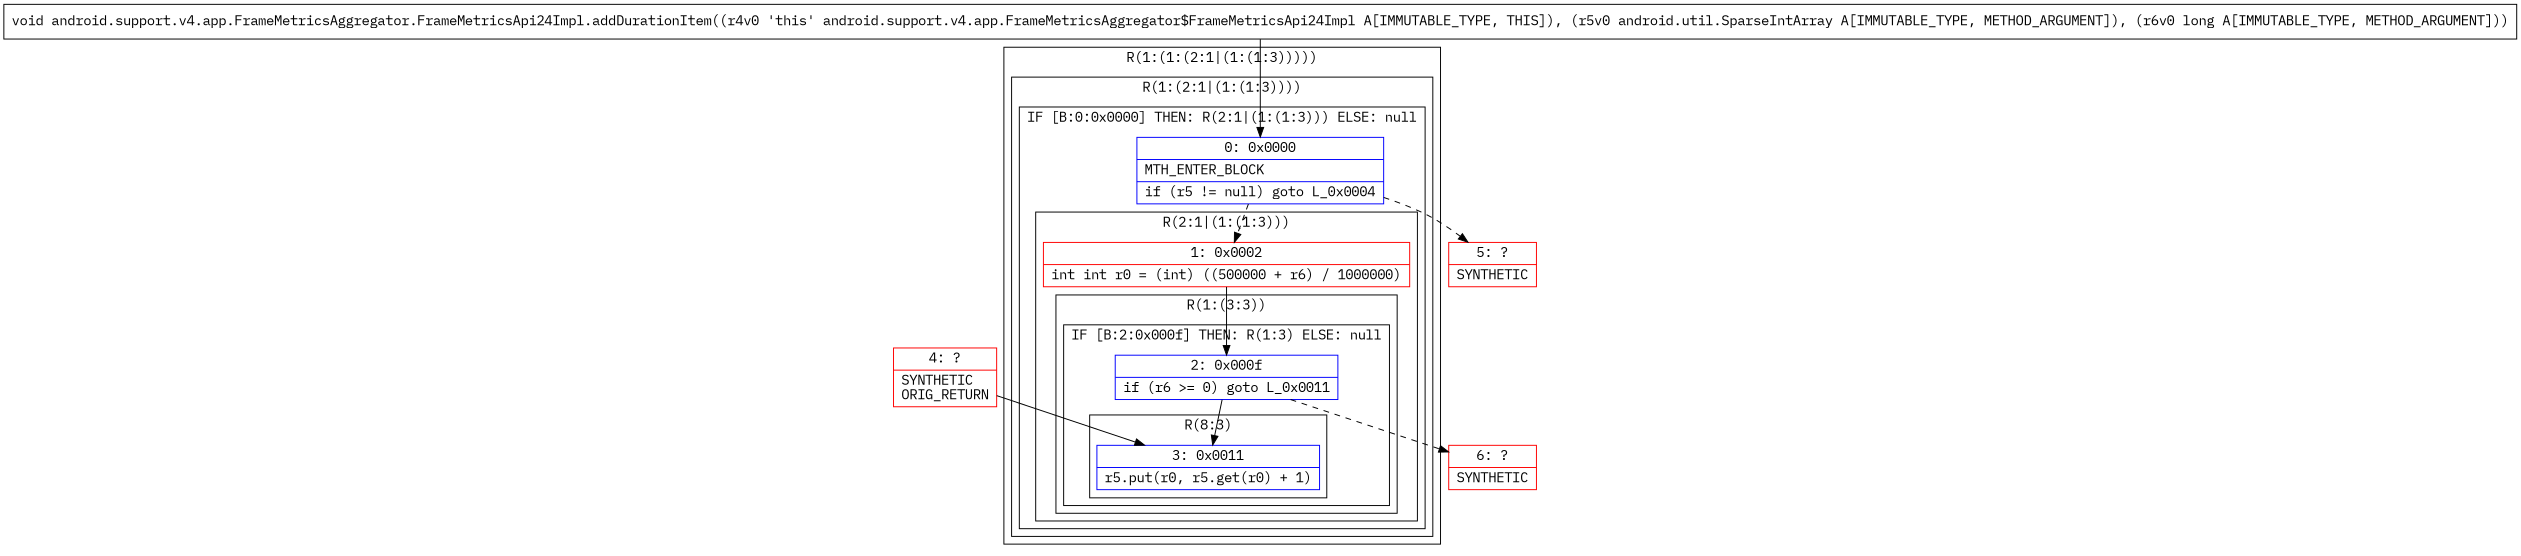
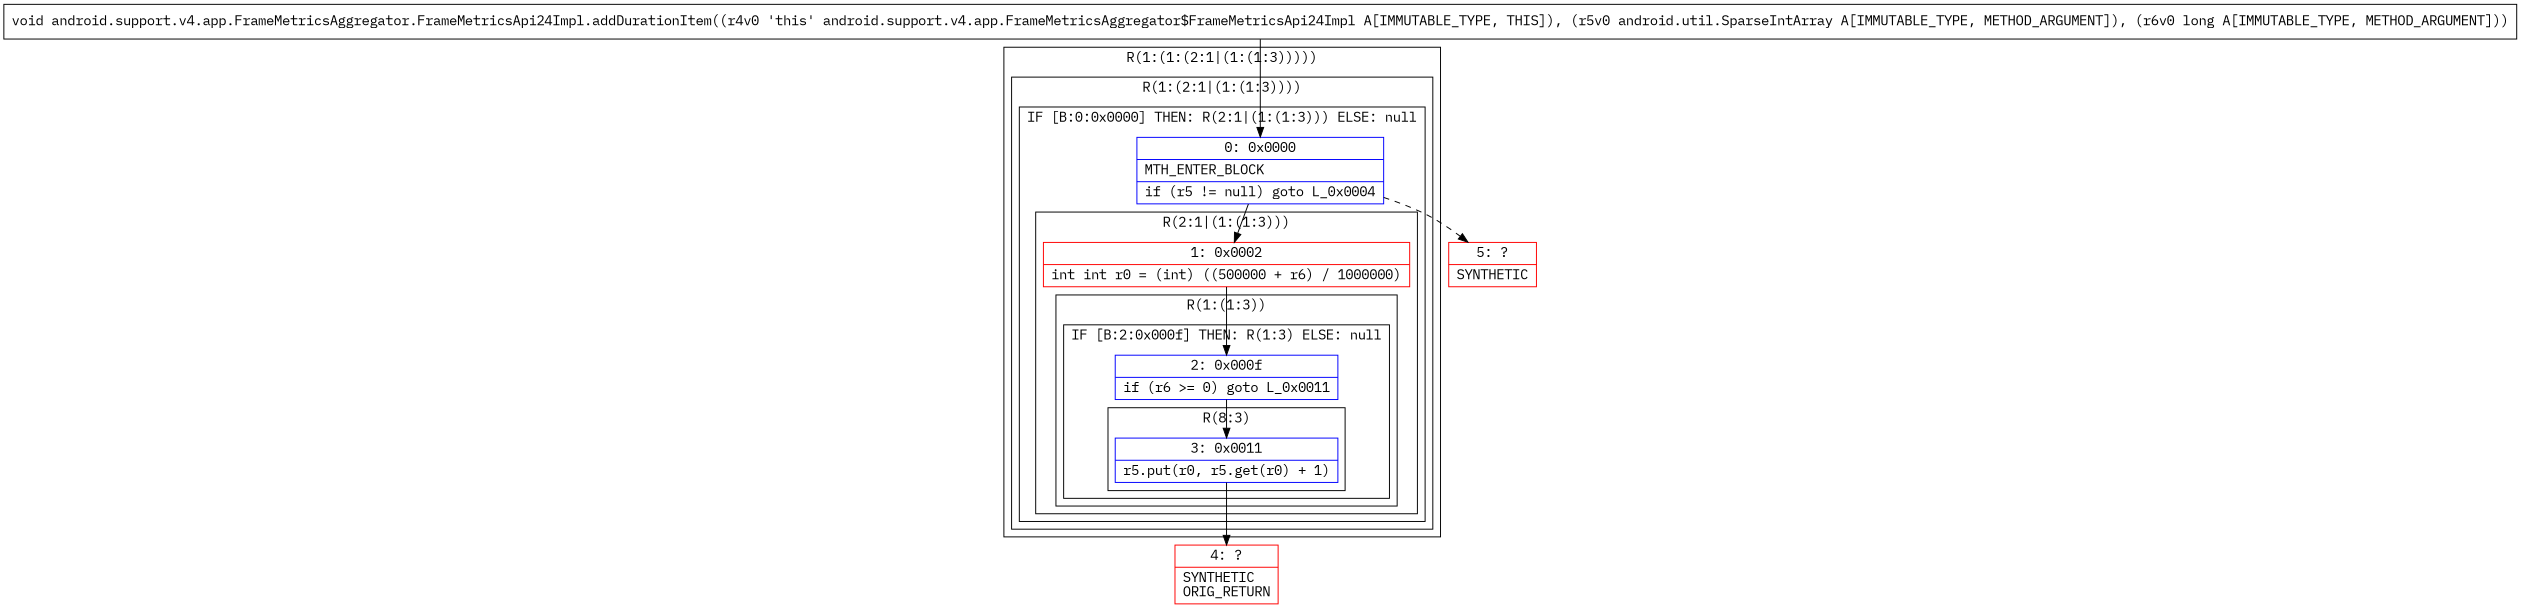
edge "0: 0x0000" -> "1: 0x0002": style dashed -> solid
cluster "R(1:(3:3))": label "R(1:(3:3))" -> "R(1:(1:3))"
edge "4: ?" -> "3: 0x0011": reversed
node "6: ?": removed
